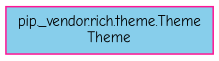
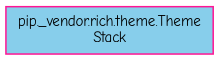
node "pip._vendor.rich.theme.Theme Theme": label "pip._vendor.rich.theme.Theme Theme" -> "pip._vendor.rich.theme.Theme Stack"
